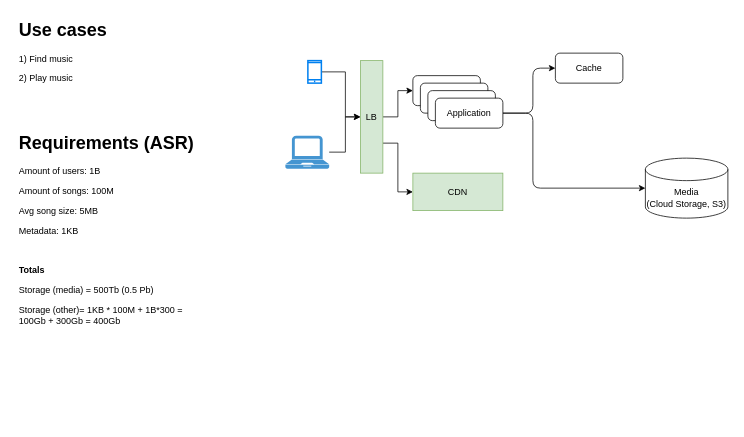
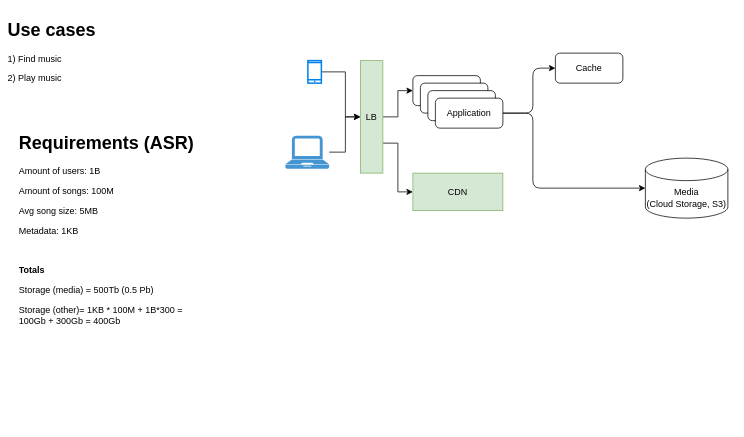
node "Use cases1) Find music 2) Play music": moved (98, 60) -> (87, 60)
